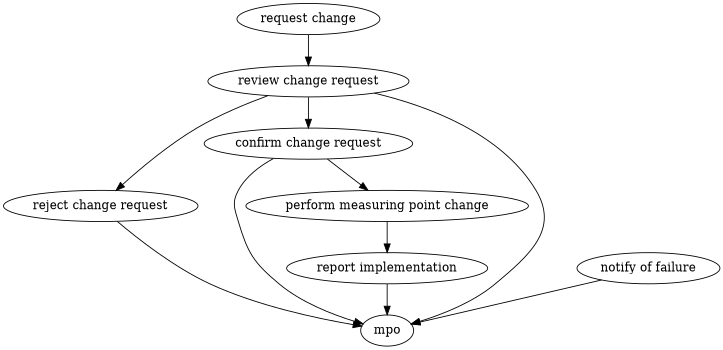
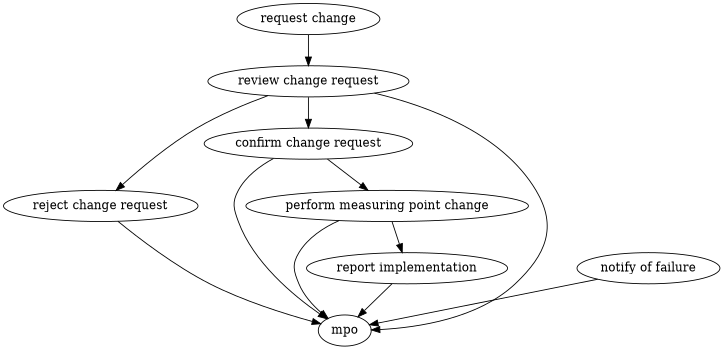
edge "perform measuring point change" -> "mpo": added
